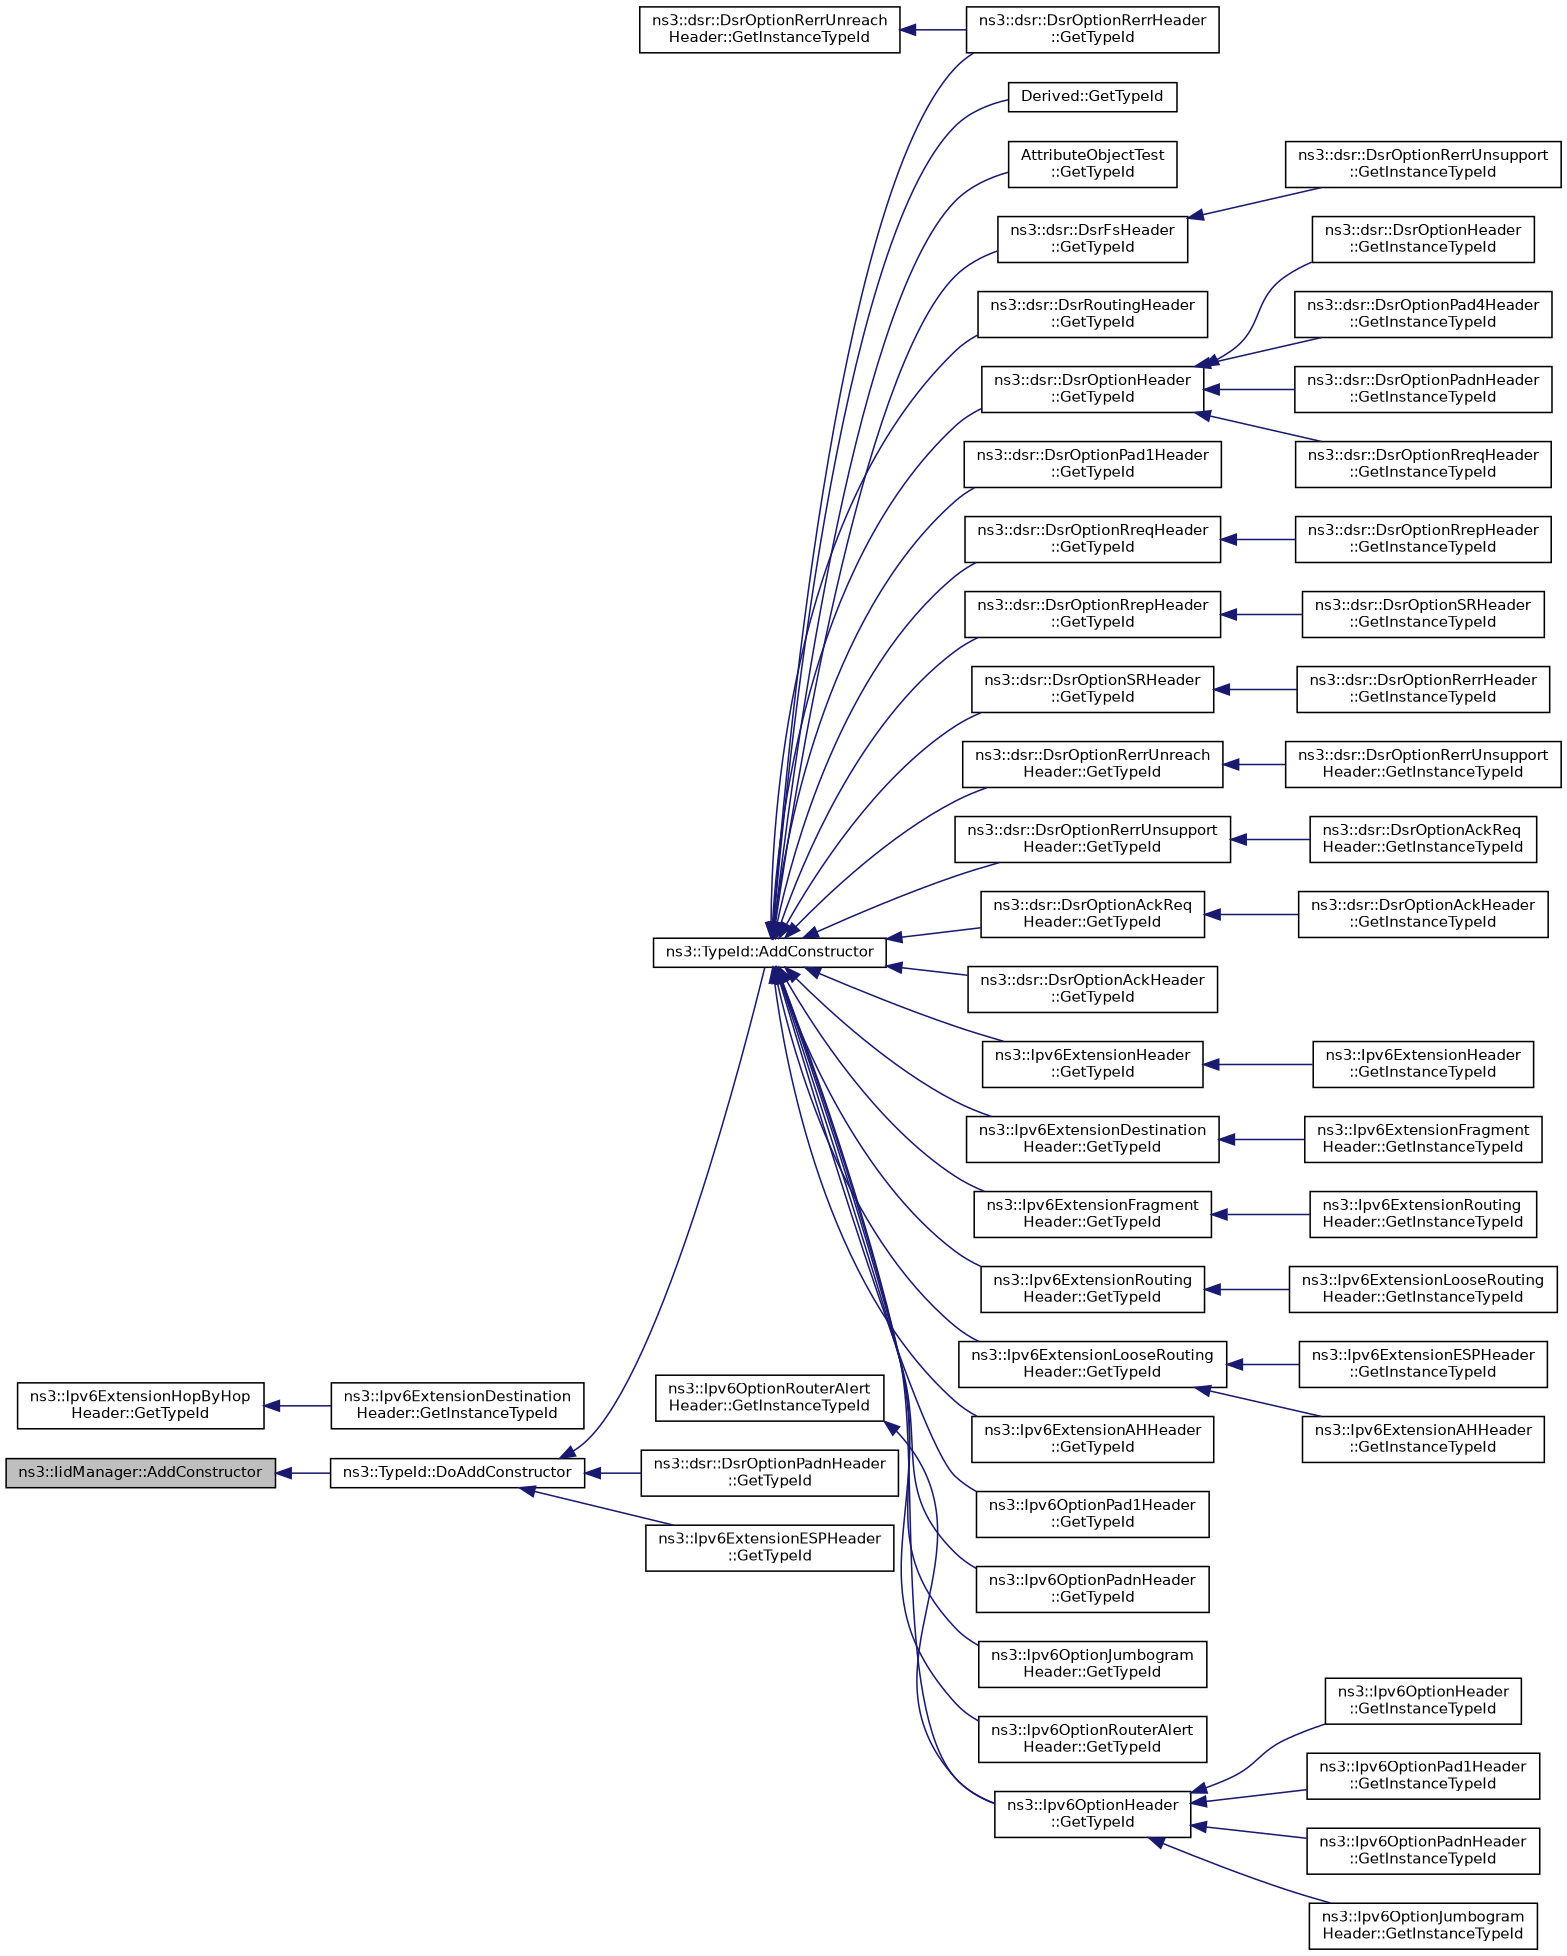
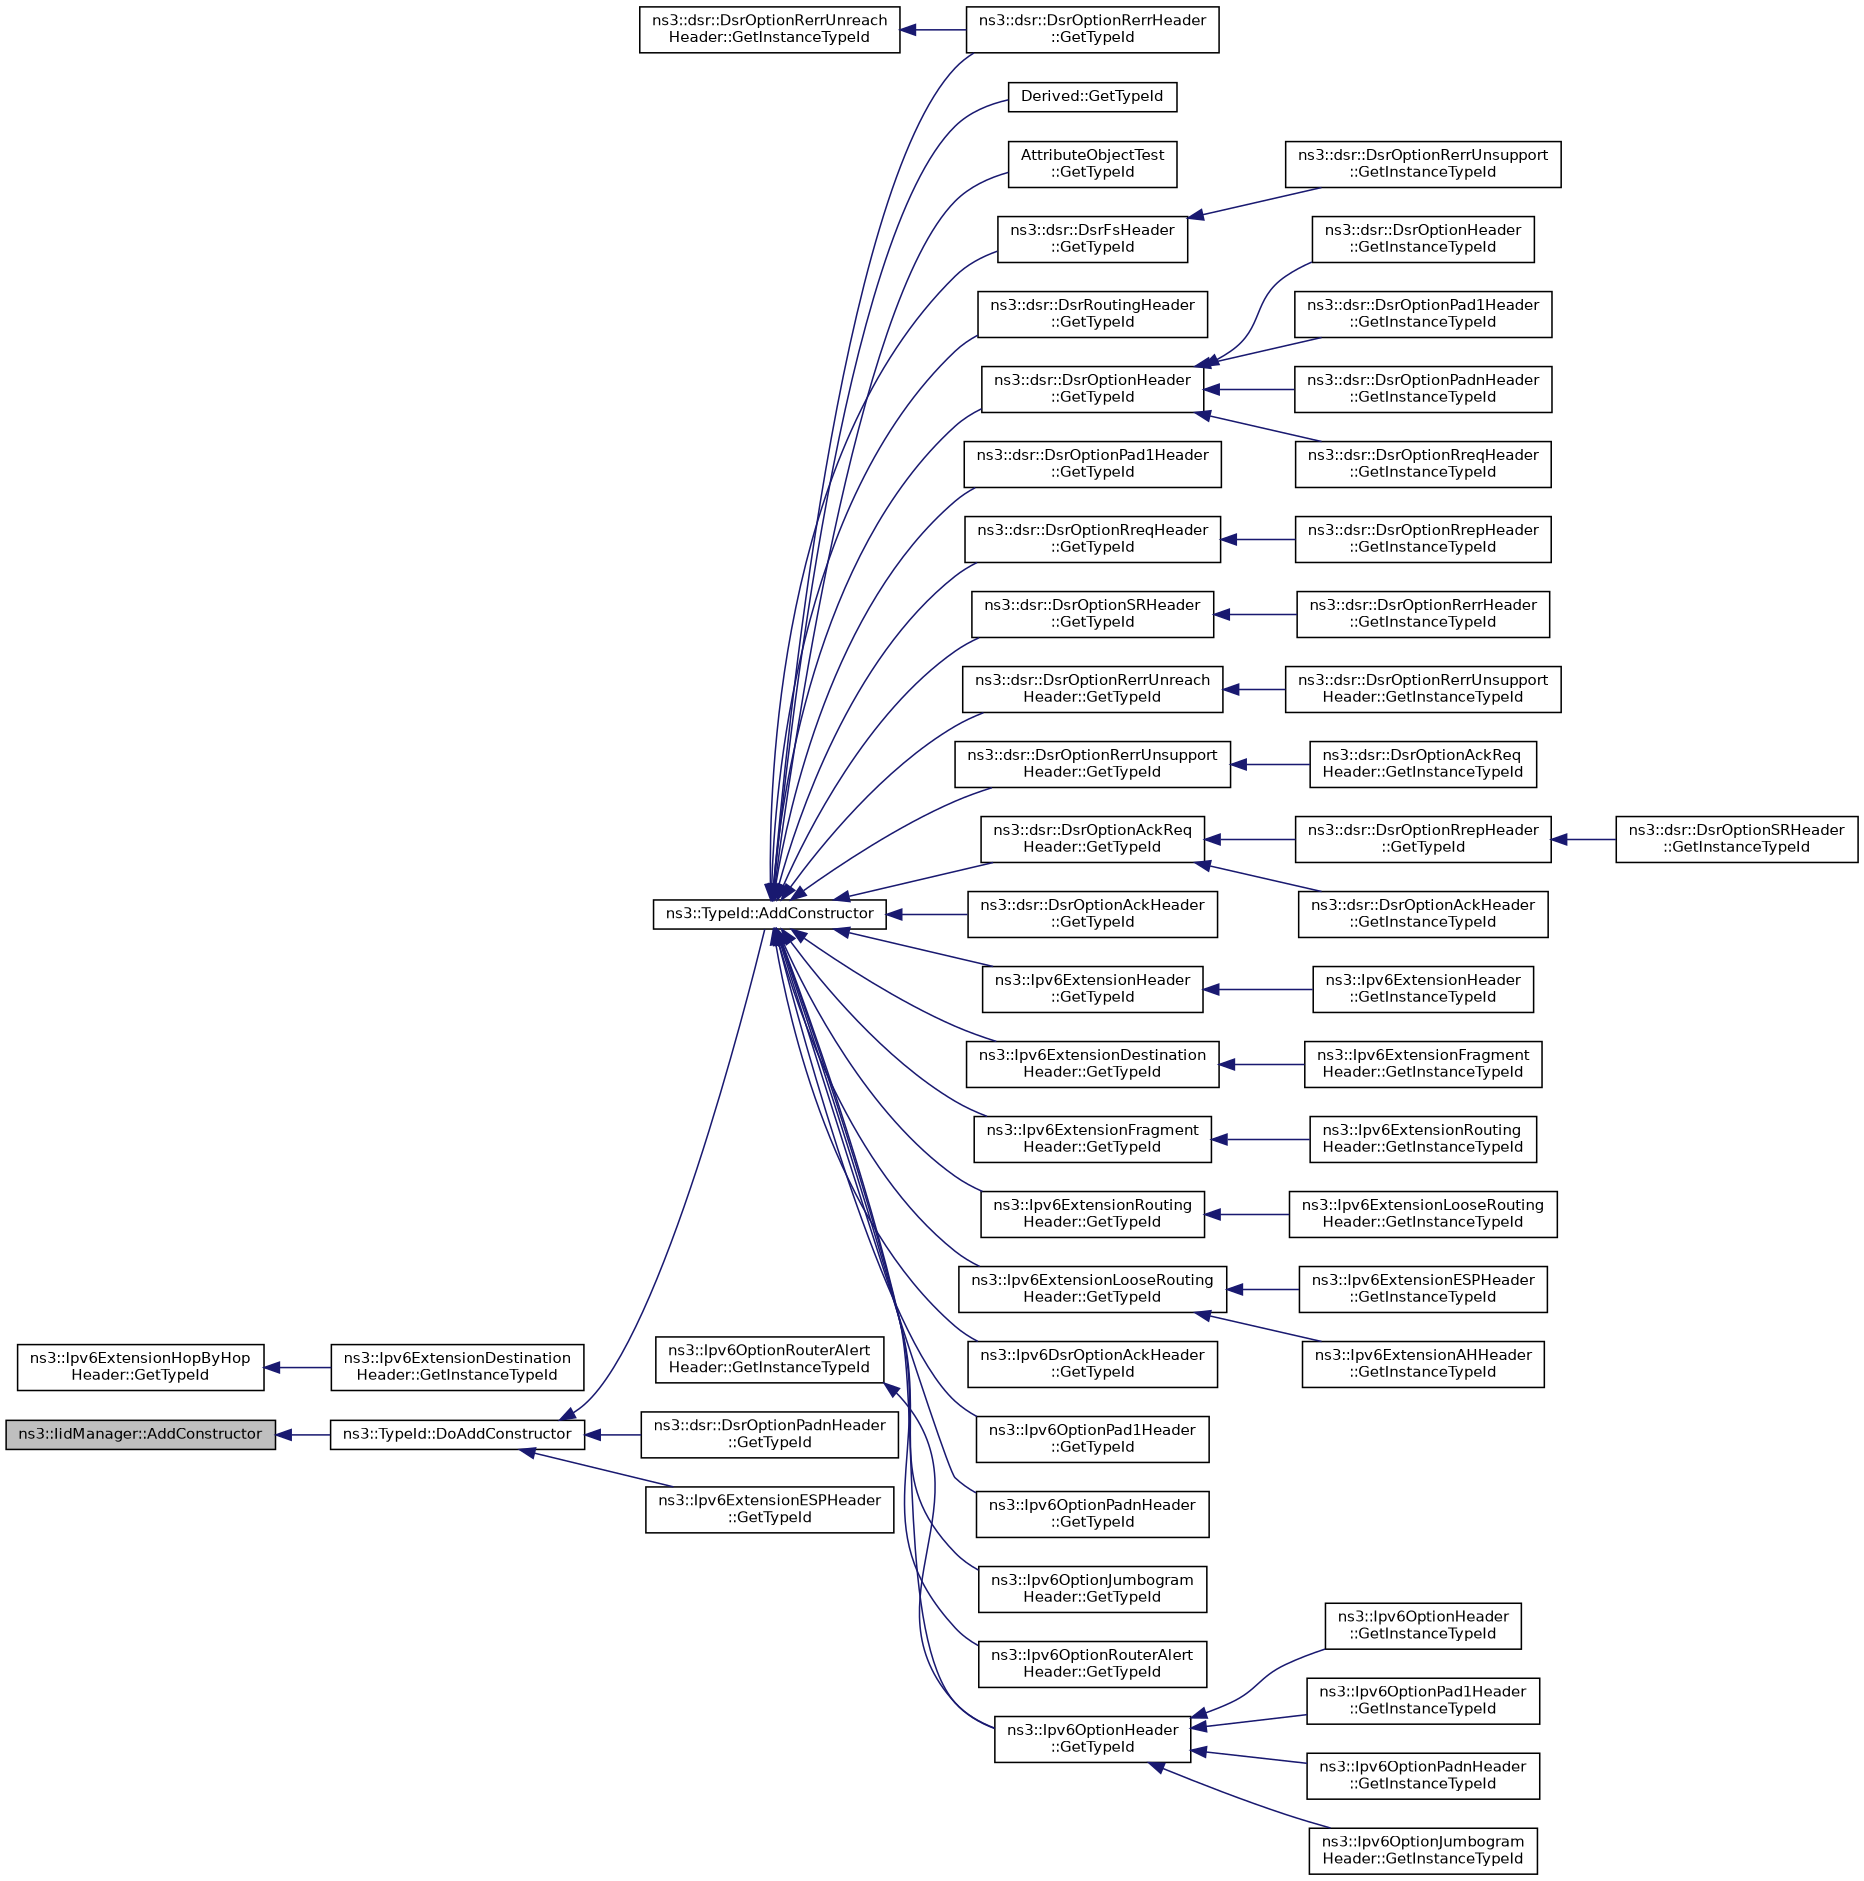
node "ns3::dsr::DsrOptionPad4Header ::GetInstanceTypeId": label "ns3::dsr::DsrOptionPad4Header ::GetInstanceTypeId" -> "ns3::dsr::DsrOptionPad1Header ::GetInstanceTypeId"
edge "ns3::dsr::DsrOptionRrepHeader ::GetTypeId" -> "ns3::TypeId::AddConstructor": now "ns3::dsr::DsrOptionRrepHeader ::GetTypeId" -> "ns3::dsr::DsrOptionAckReq Header::GetTypeId"
node "ns3::Ipv6ExtensionAHHeader ::GetTypeId": label "ns3::Ipv6ExtensionAHHeader ::GetTypeId" -> "ns3::Ipv6DsrOptionAckHeader ::GetTypeId"
